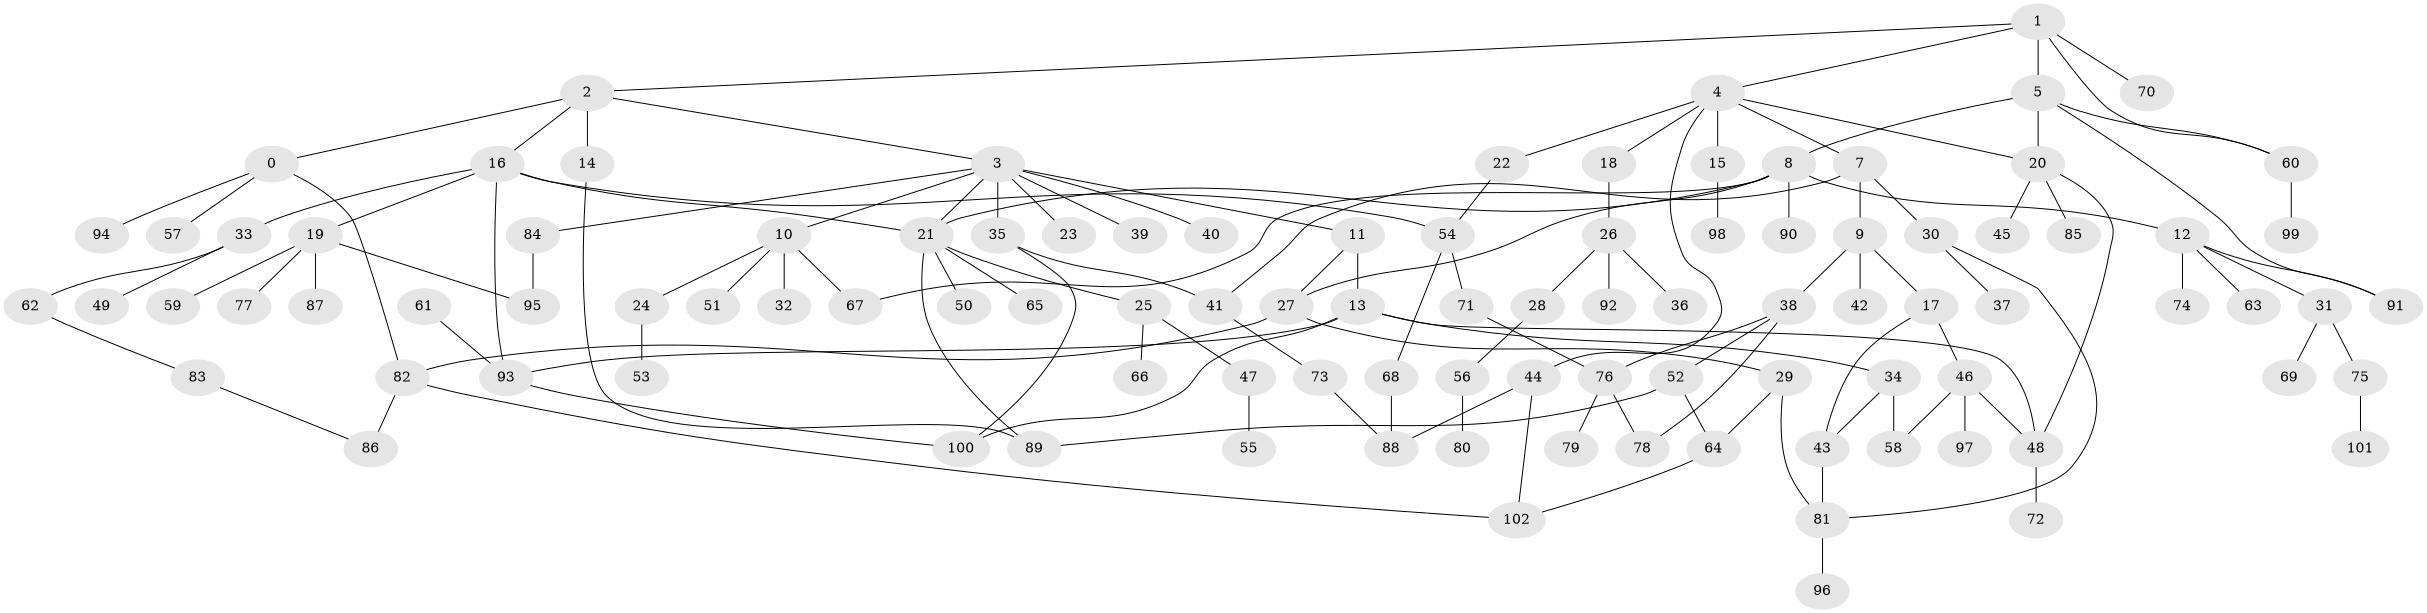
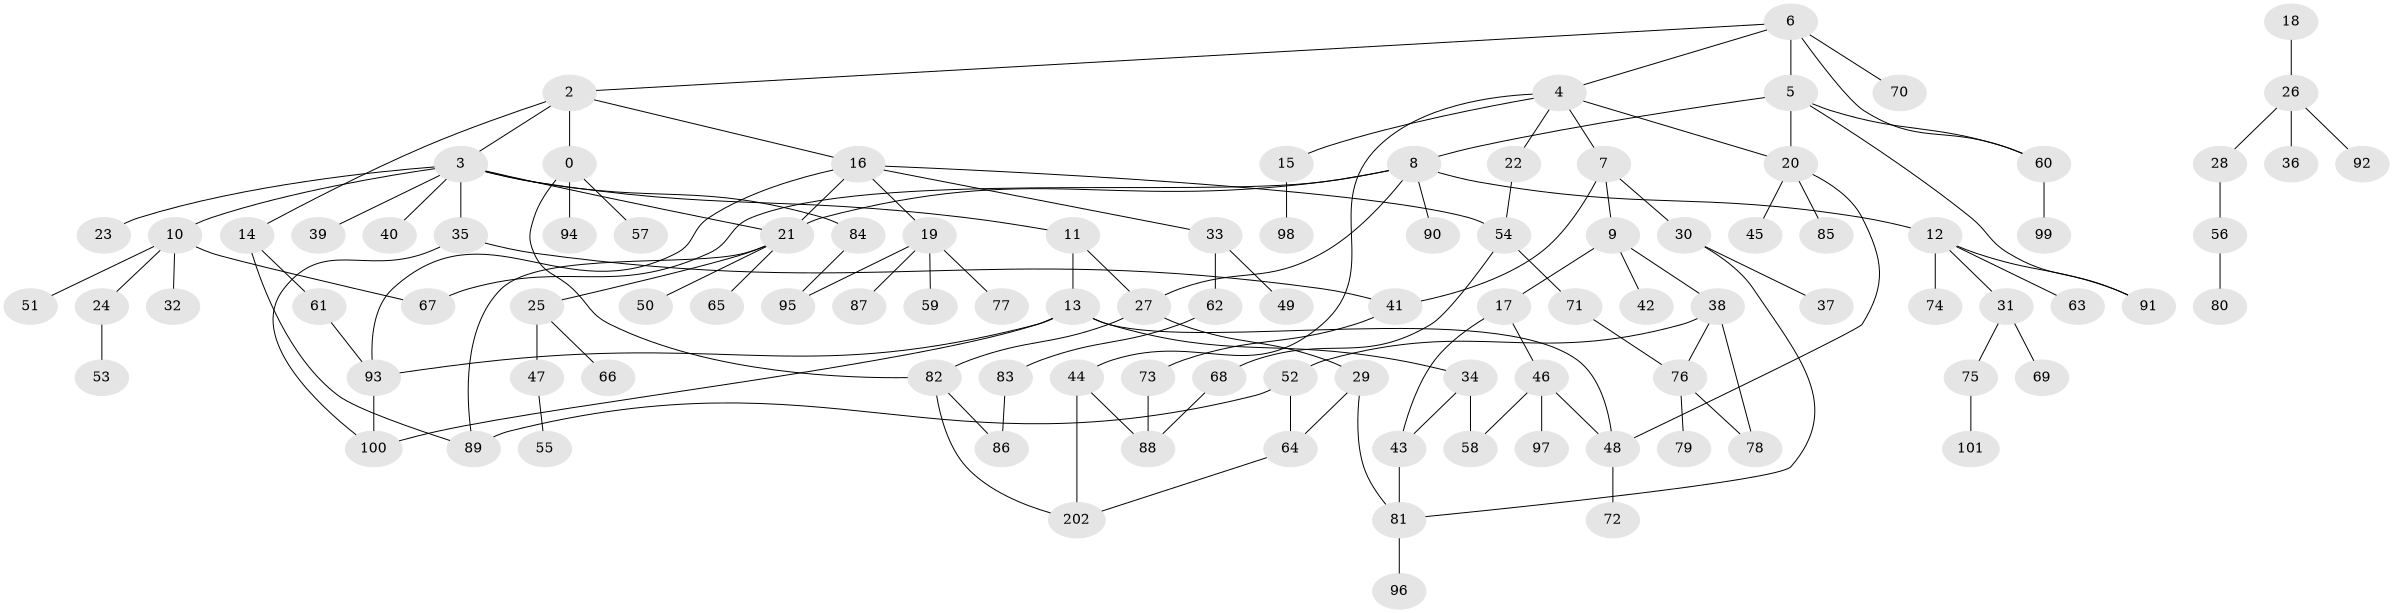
node "1": label "1" -> "6"
edge "4" -- "18": removed
edge "14" -- "61": added
node "102": label "102" -> "202"
